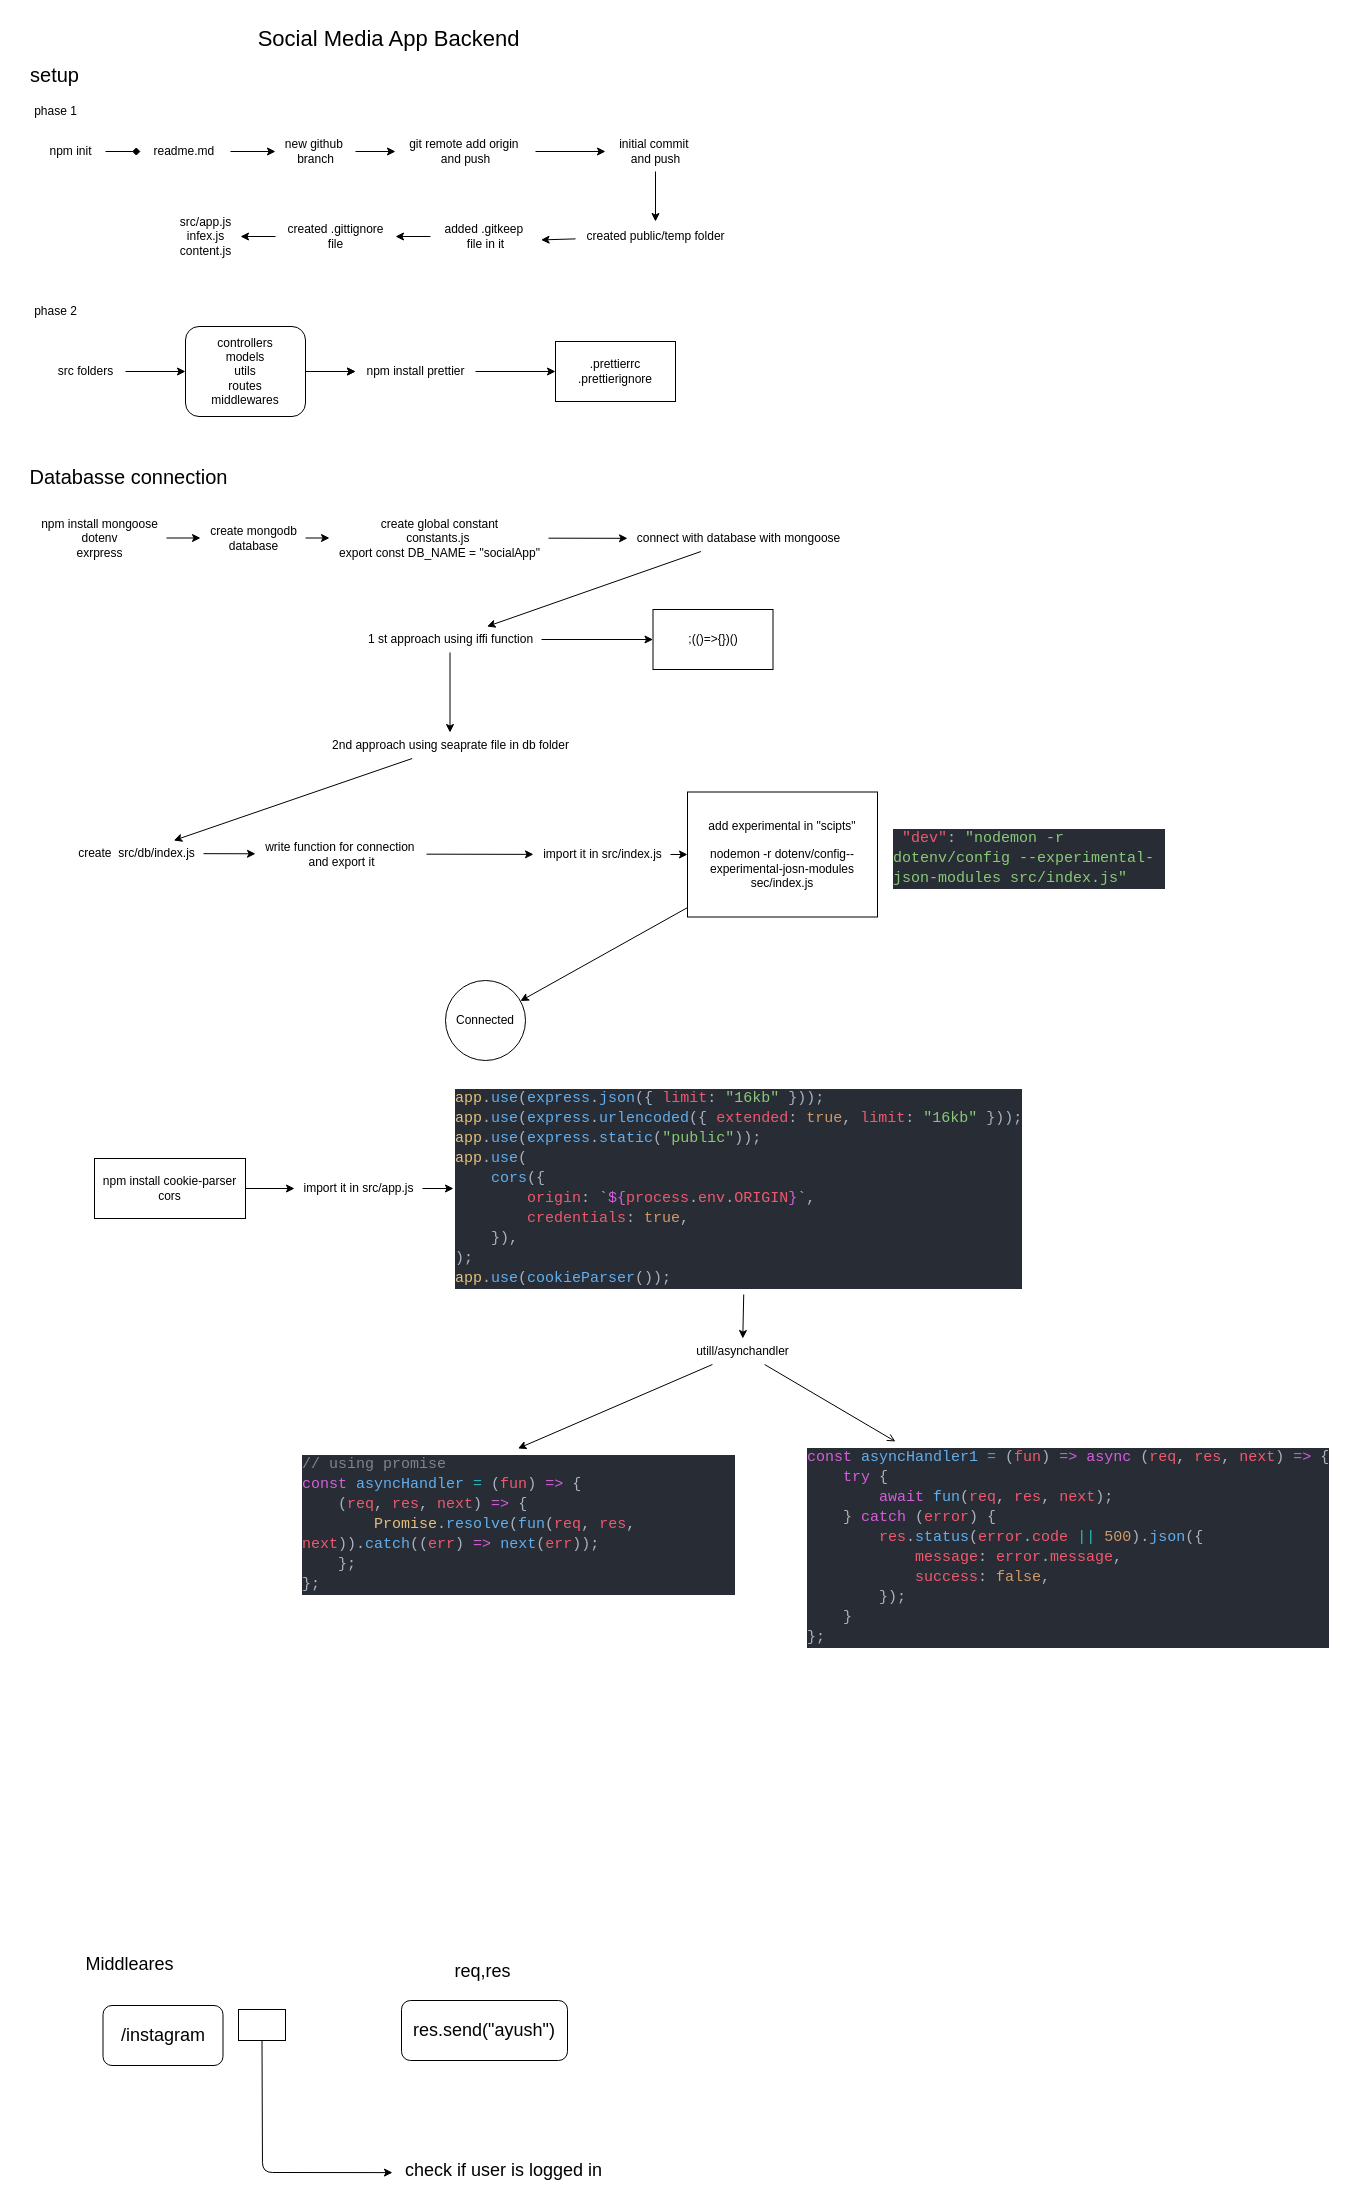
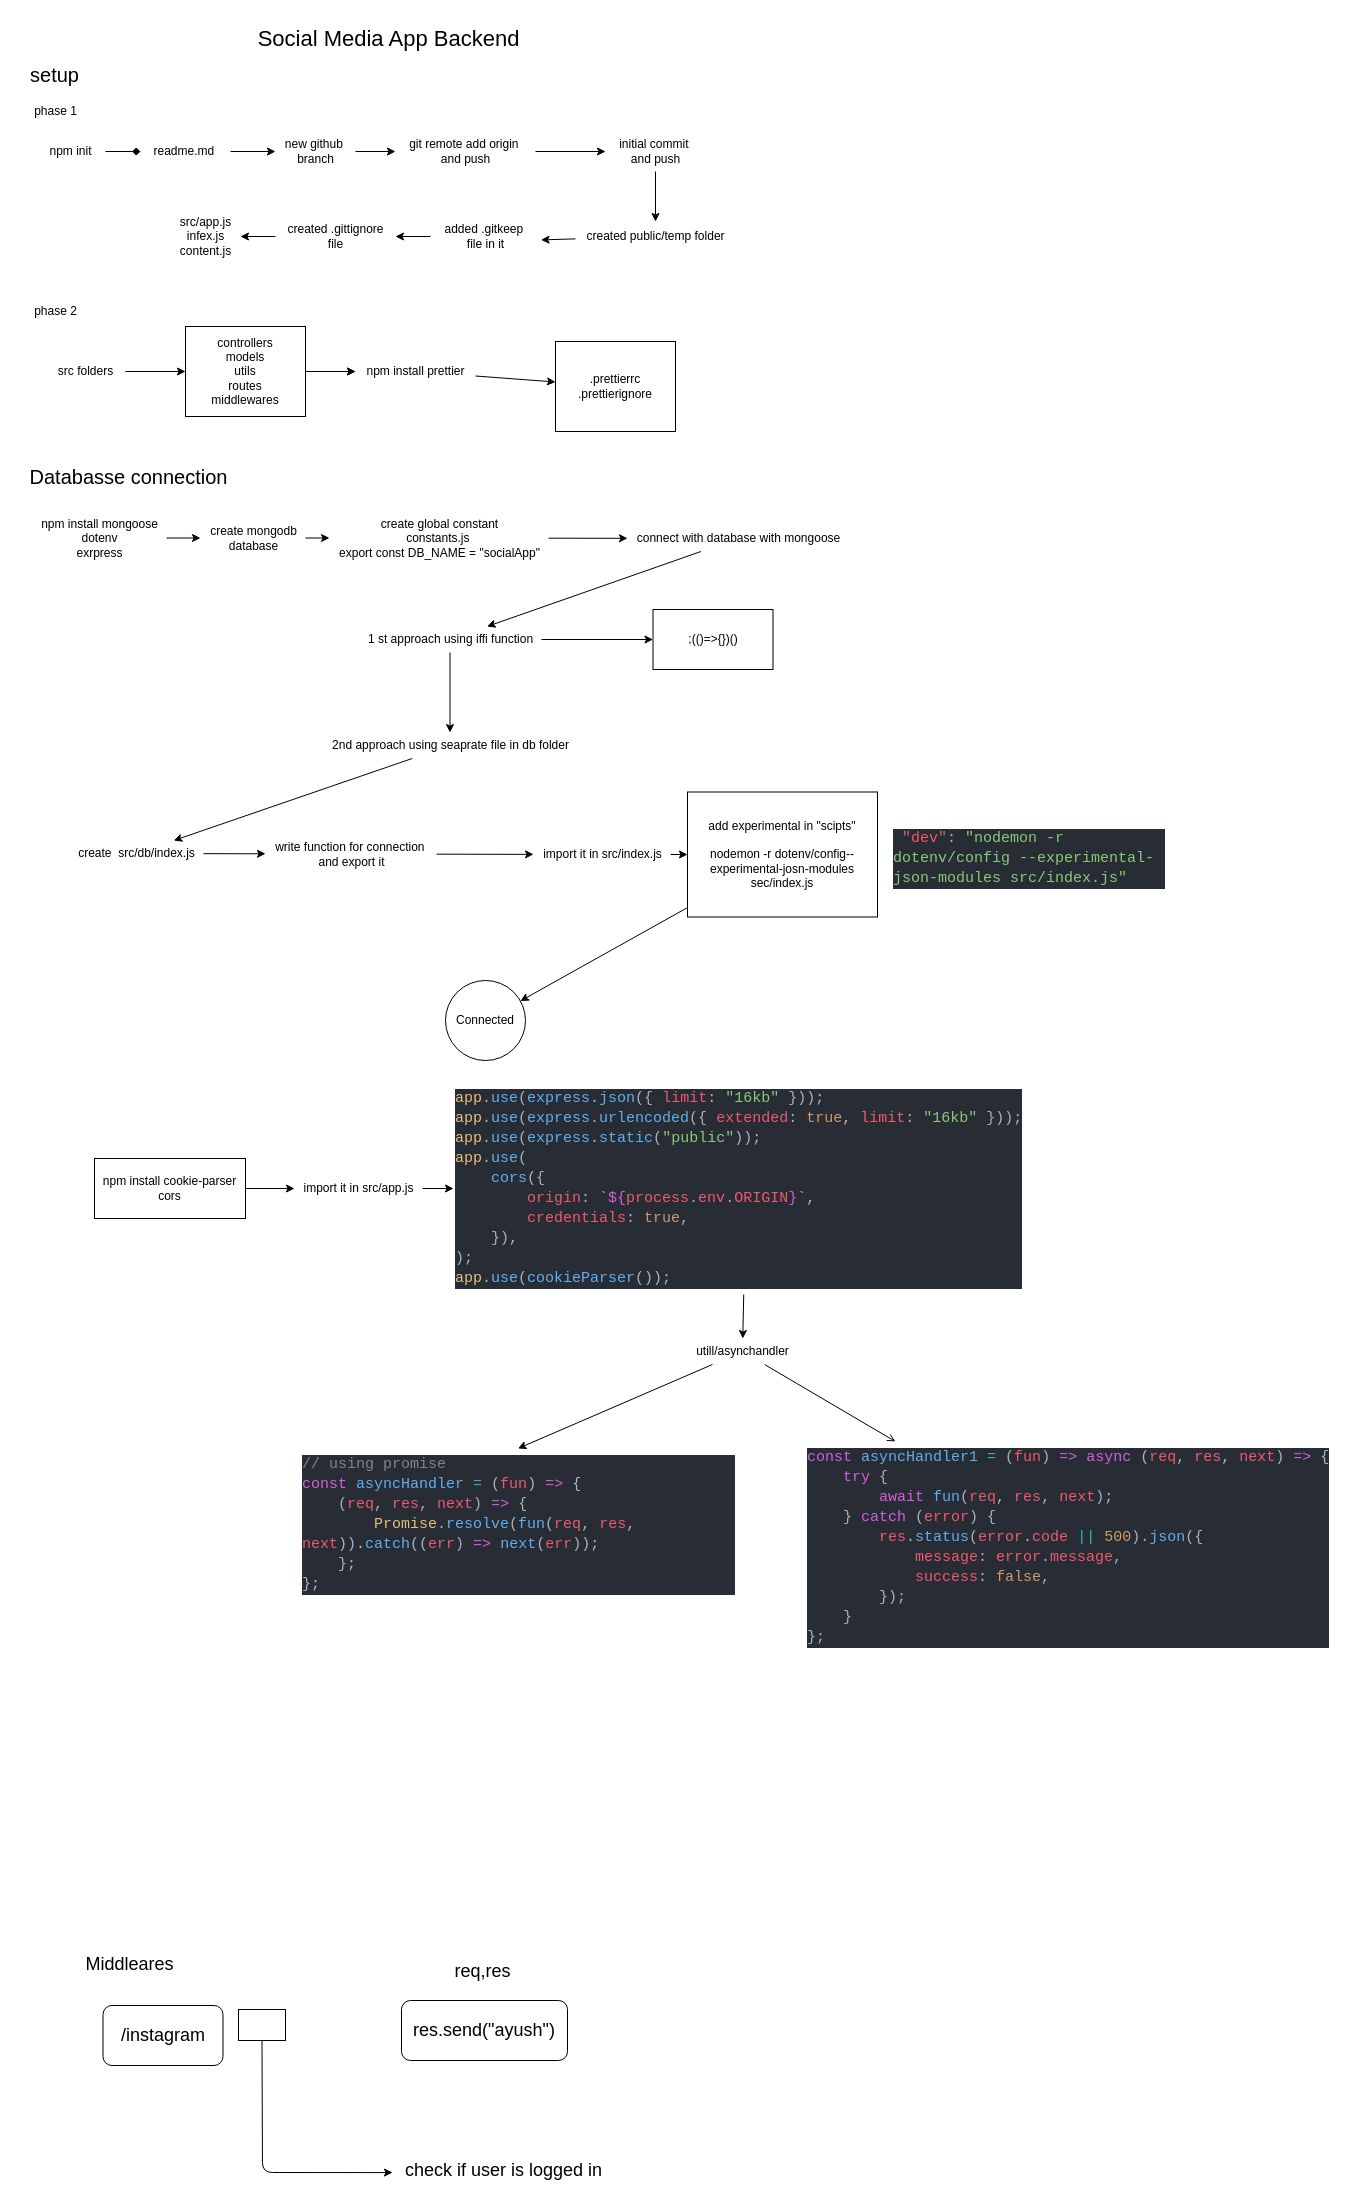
node "controllers models utils routes middlewares": shape rounded rectangle -> rectangle
node ".prettierrc .prettierignore": size 120x60 -> 120x90
node "write function for connection and export it": moved (341, 854) -> (351, 854)
